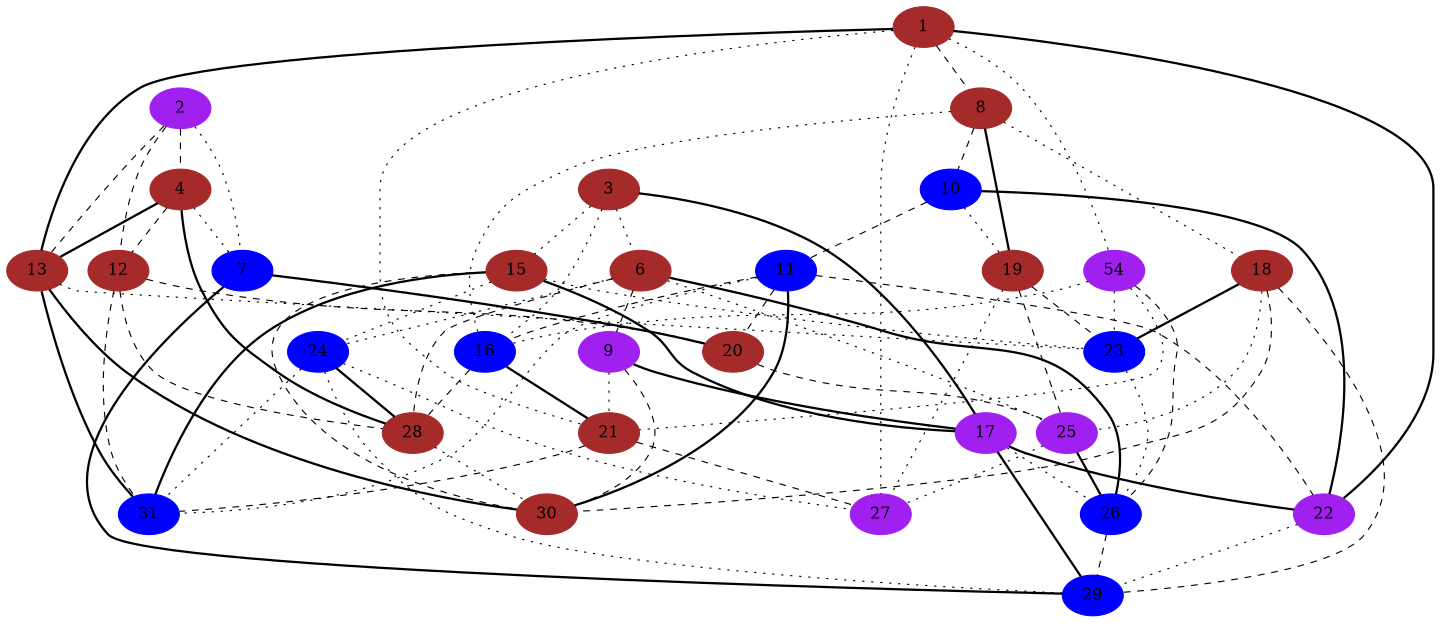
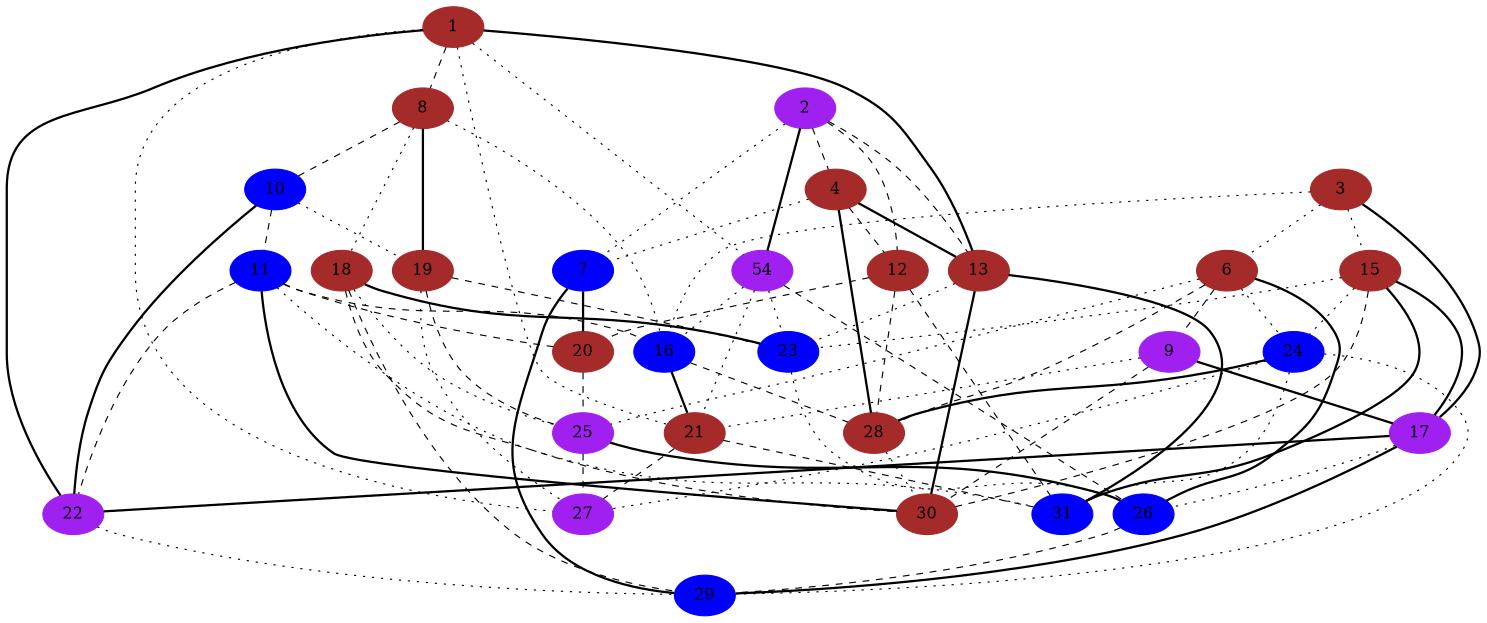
edge "2" -- "54": added
edge "25" -- "27": style dotted -> dashed
